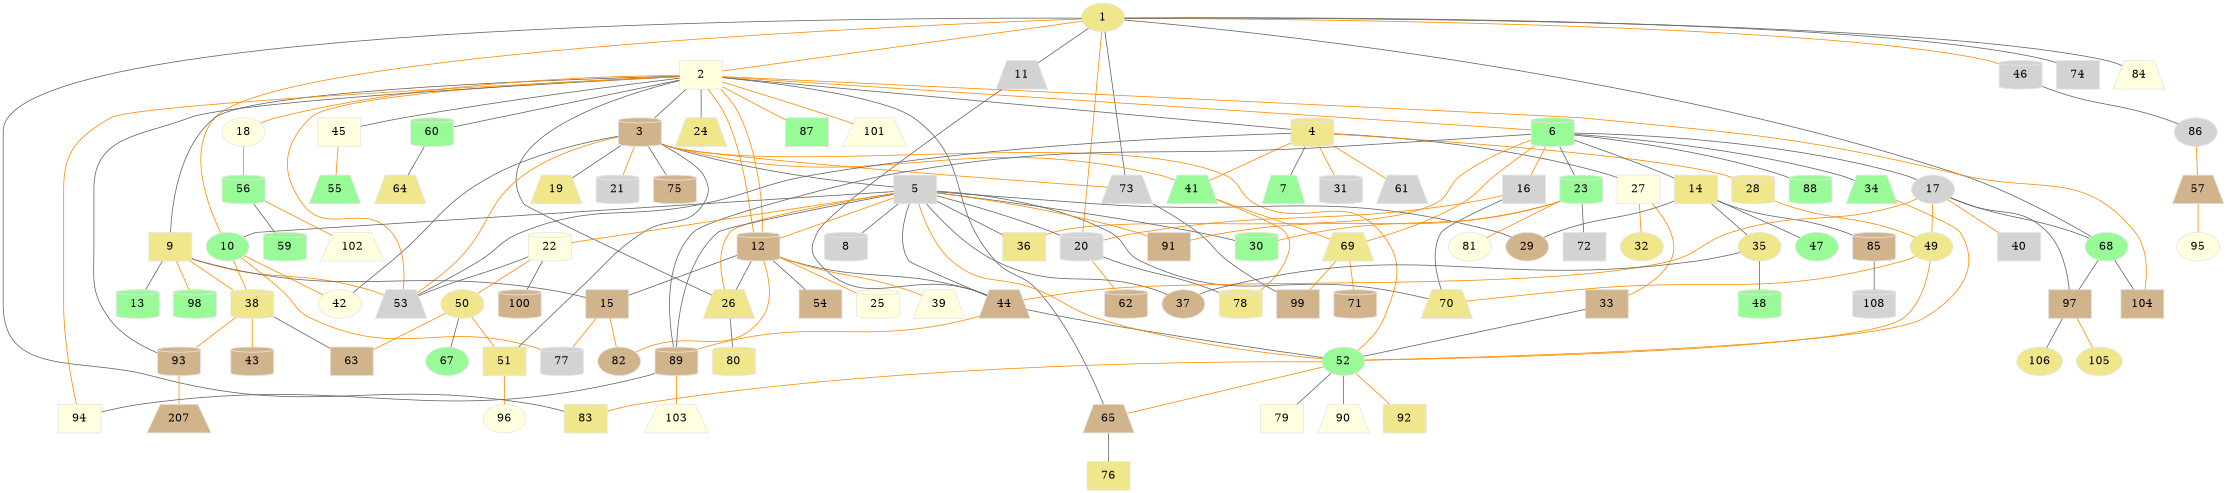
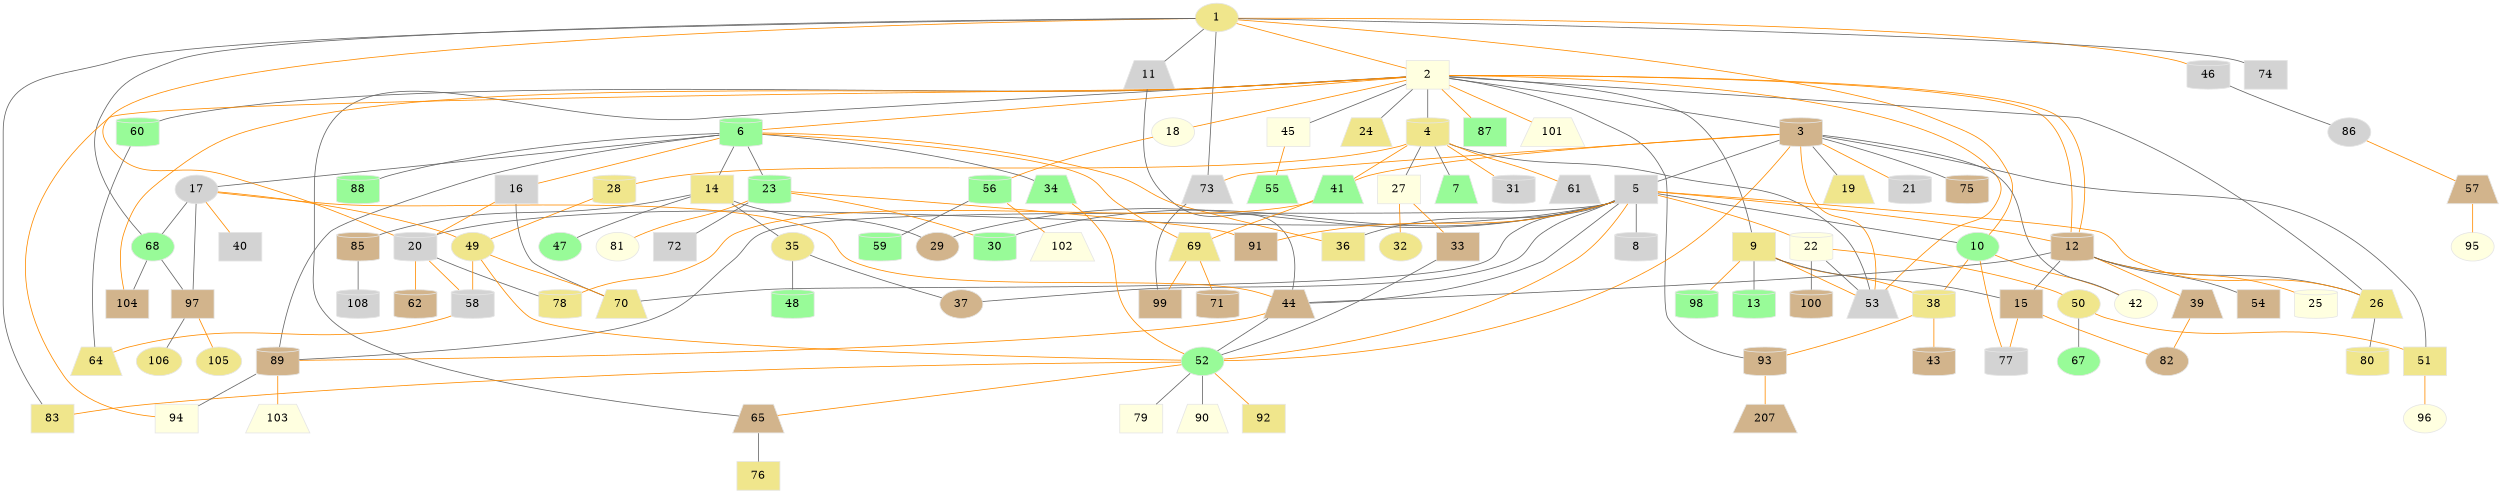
node "84": removed
node "58": added
node "39": fillcolor lightyellow -> tan
edge "12" -- "82": now "39" -- "82"
node "63": removed
